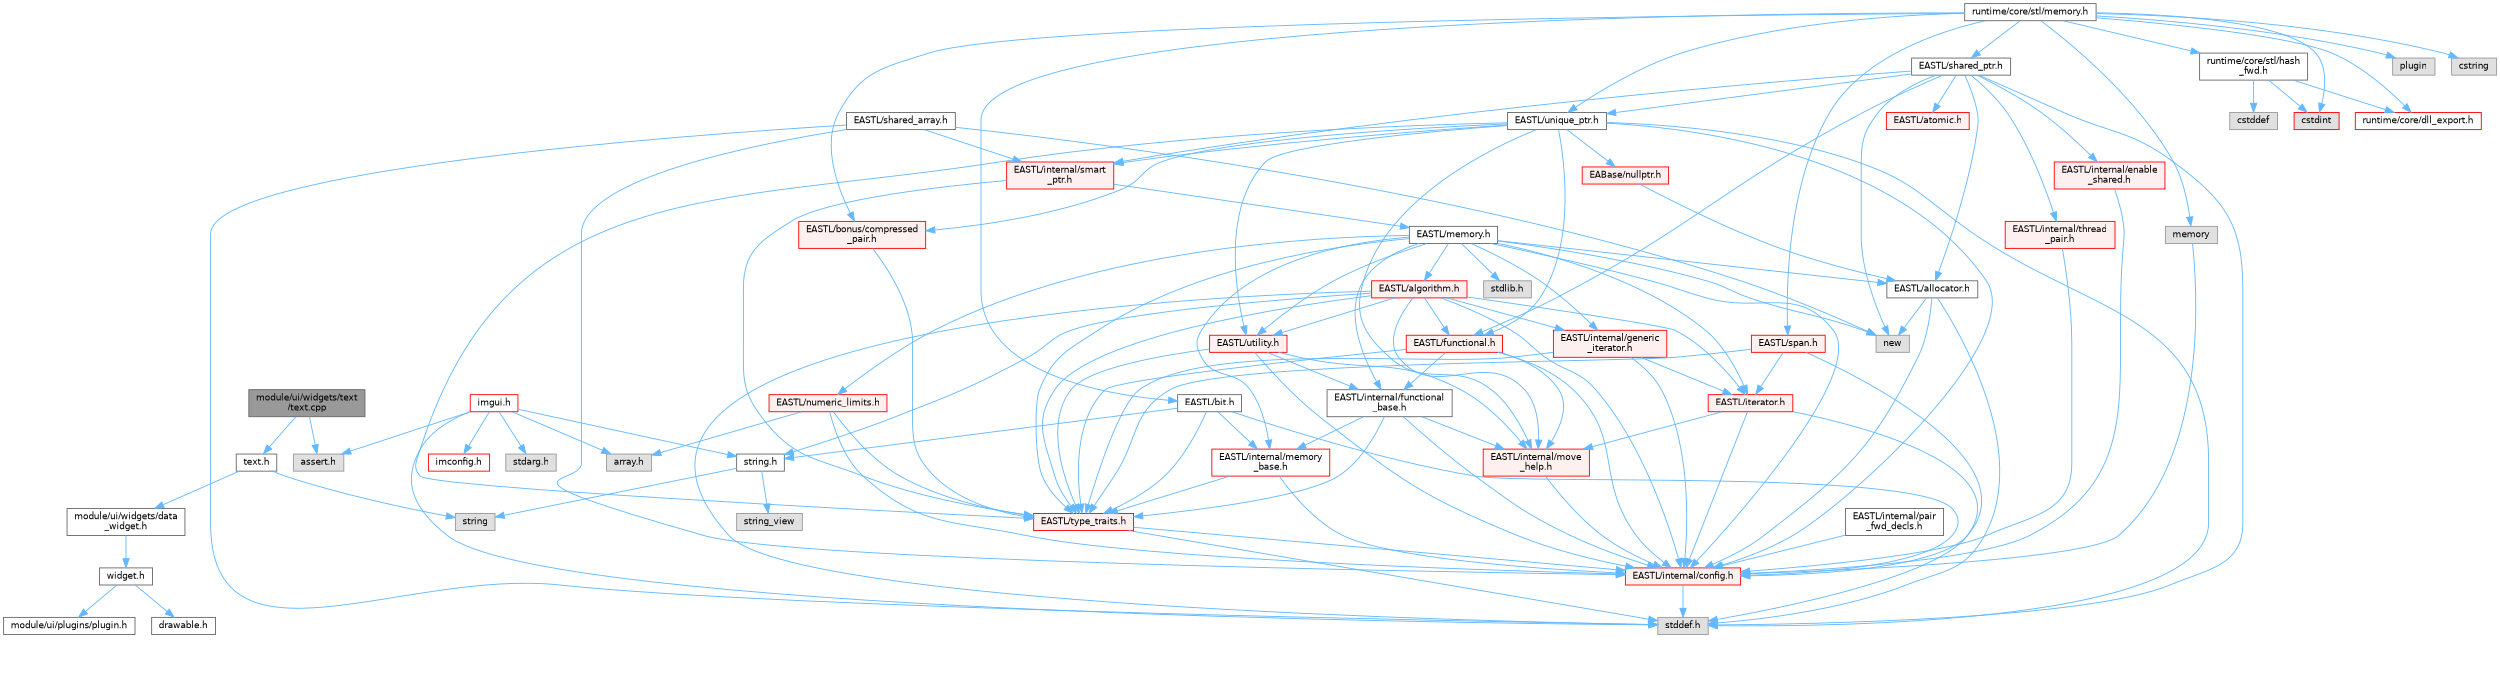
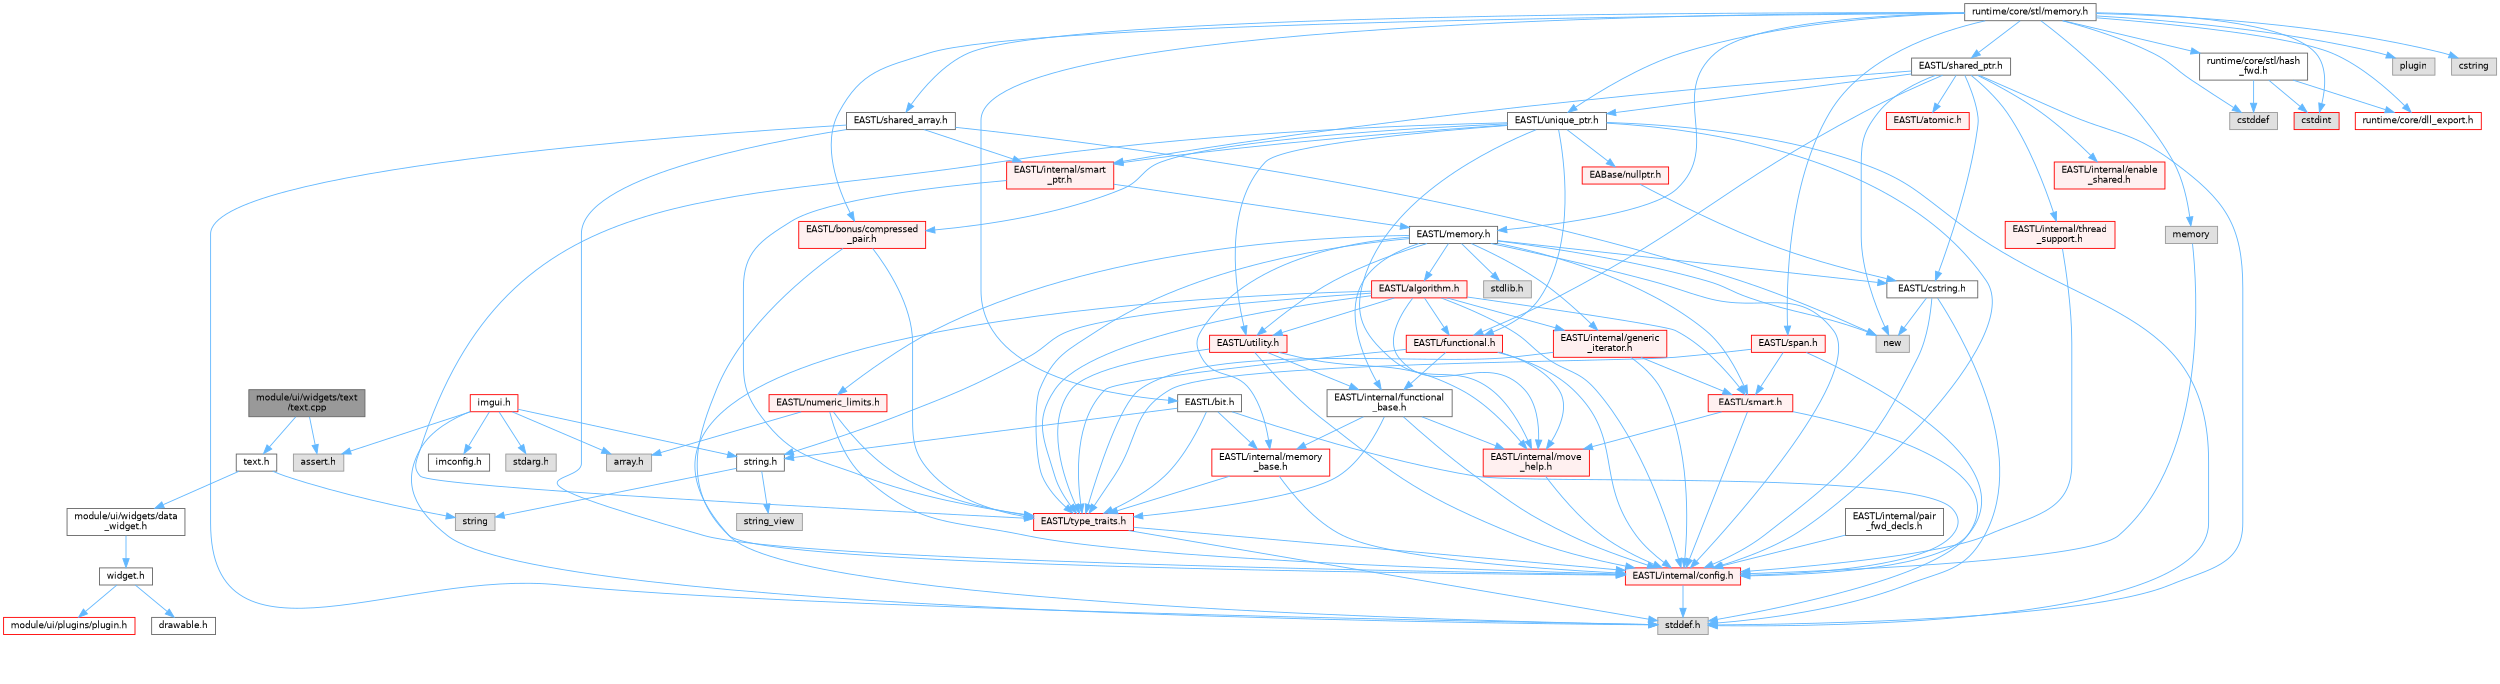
edge "runtime/core/stl/memory.h" -> "EASTL/shared_array.h": added
edge "runtime/core/stl/memory.h" -> "cstddef": added
edge "runtime/core/stl/memory.h" -> "EASTL/memory.h": added
node "EASTL/internal/thread _pair.h": label "EASTL/internal/thread _pair.h" -> "EASTL/internal/thread _support.h"
node "EASTL/allocator.h": label "EASTL/allocator.h" -> "EASTL/cstring.h"
node "EASTL/iterator.h": label "EASTL/iterator.h" -> "EASTL/smart.h"
node "imconfig.h": color red -> grey40
edge "EASTL/internal/enable _shared.h" -> "EASTL/internal/config.h": now "EASTL/bonus/compressed _pair.h" -> "EASTL/internal/config.h"
node "module/ui/plugins/plugin.h": color grey40 -> red
